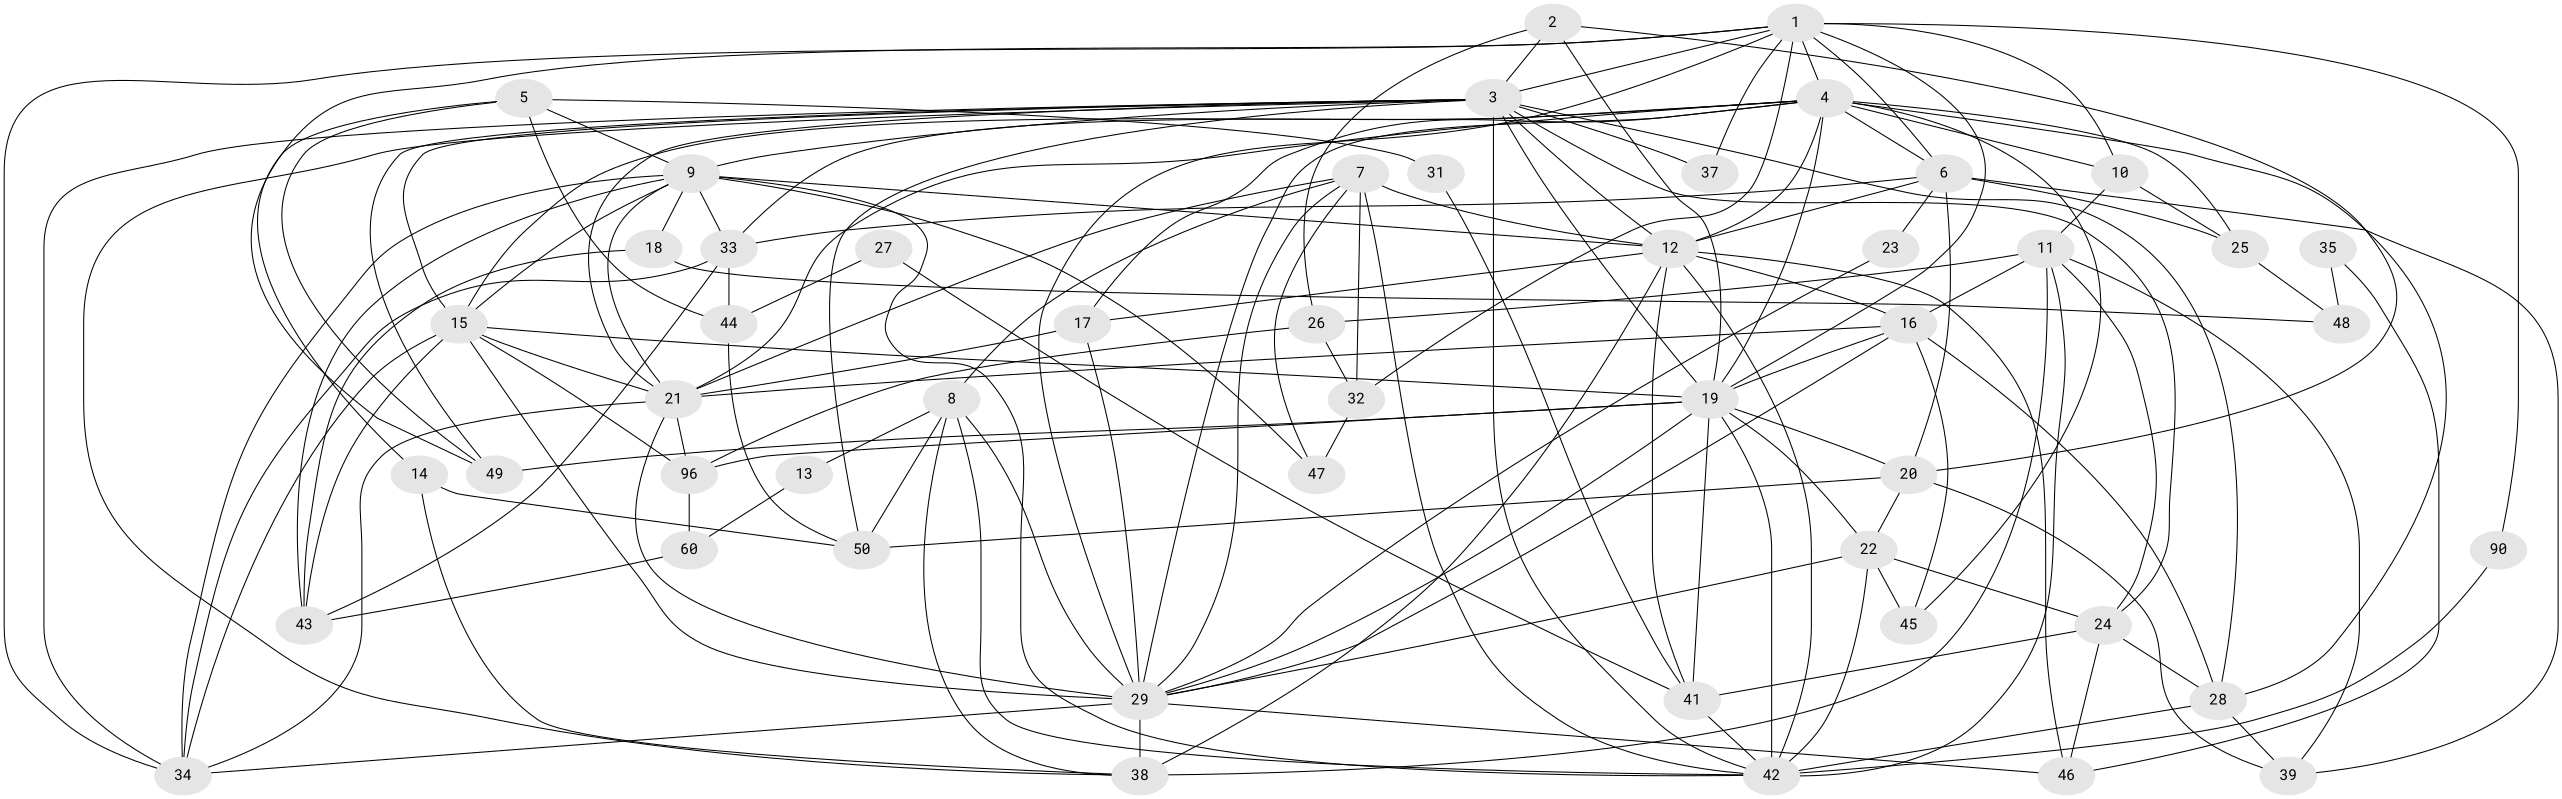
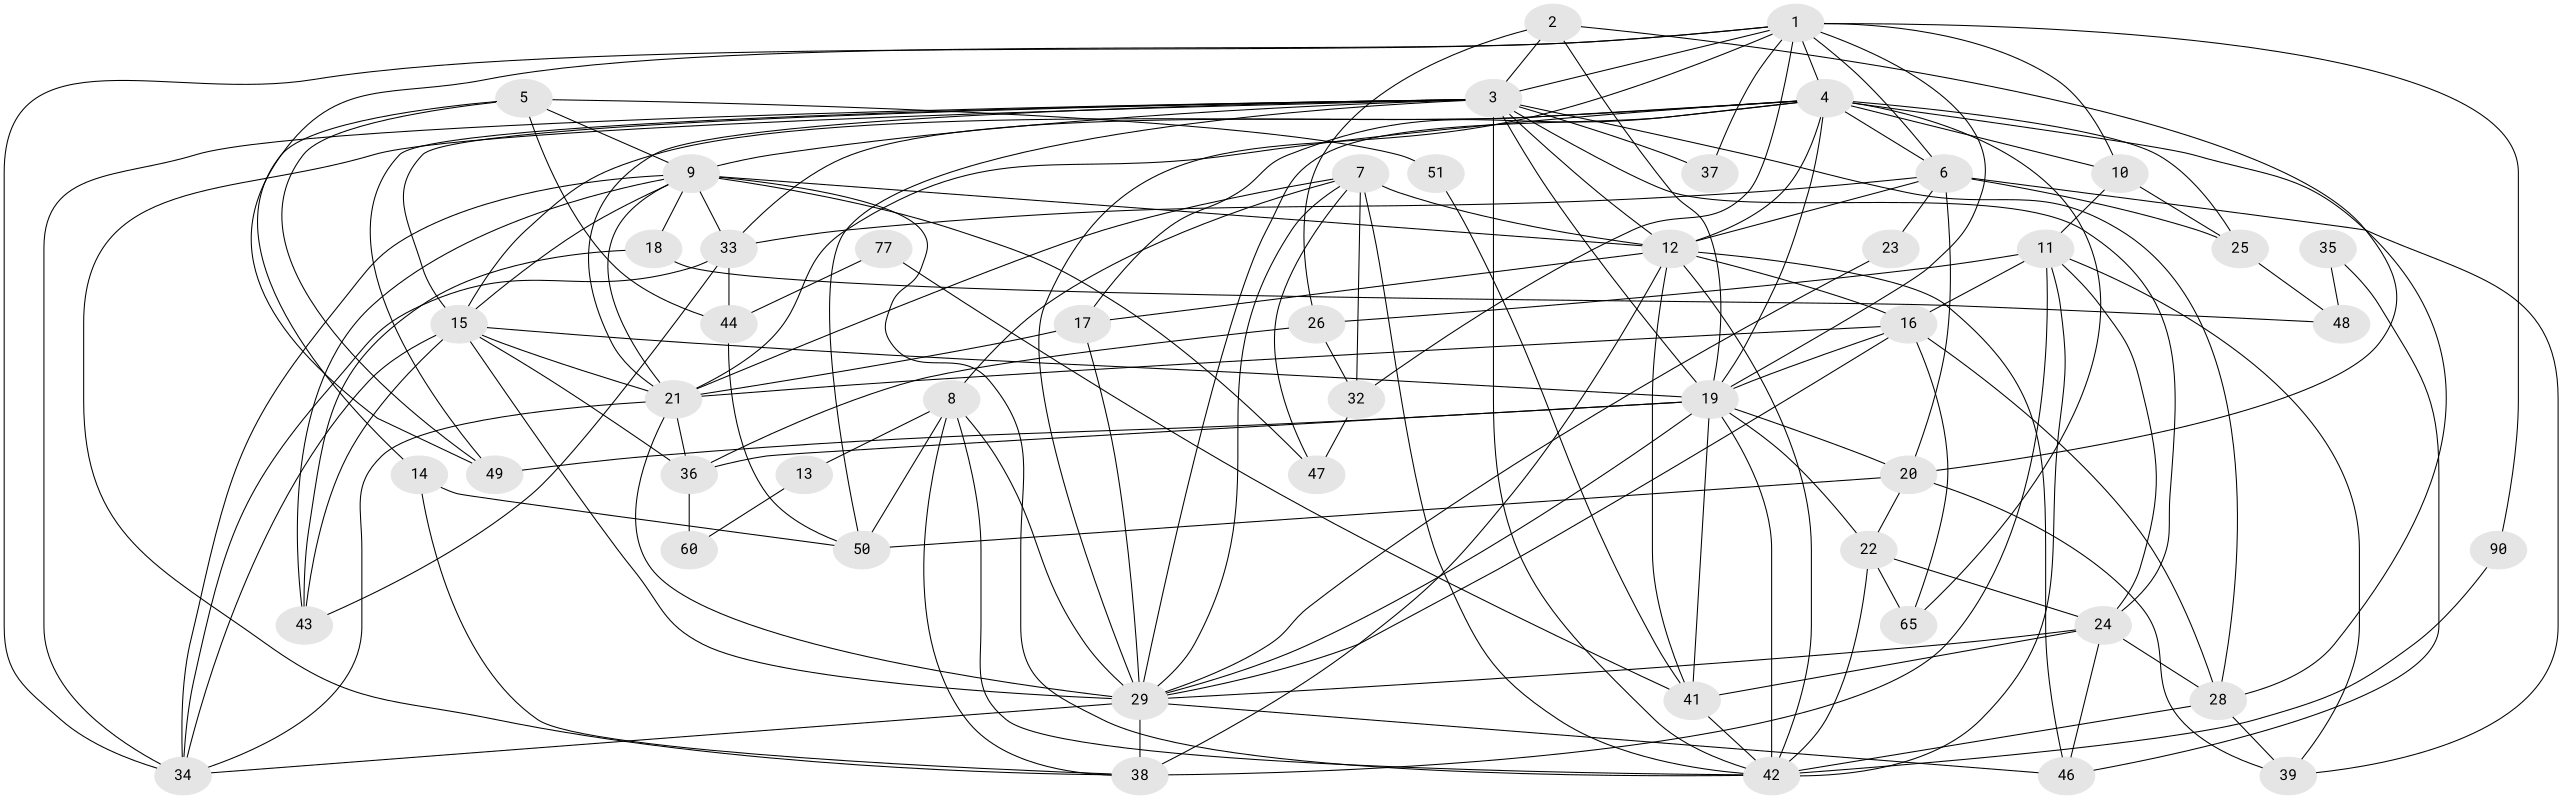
node "31": label "31" -> "51"
node "27": label "27" -> "77"
node "96": label "96" -> "36"
edge "60" -- "43": removed
node "45": label "45" -> "65"
edge "22" -- "29": now "24" -- "29"
